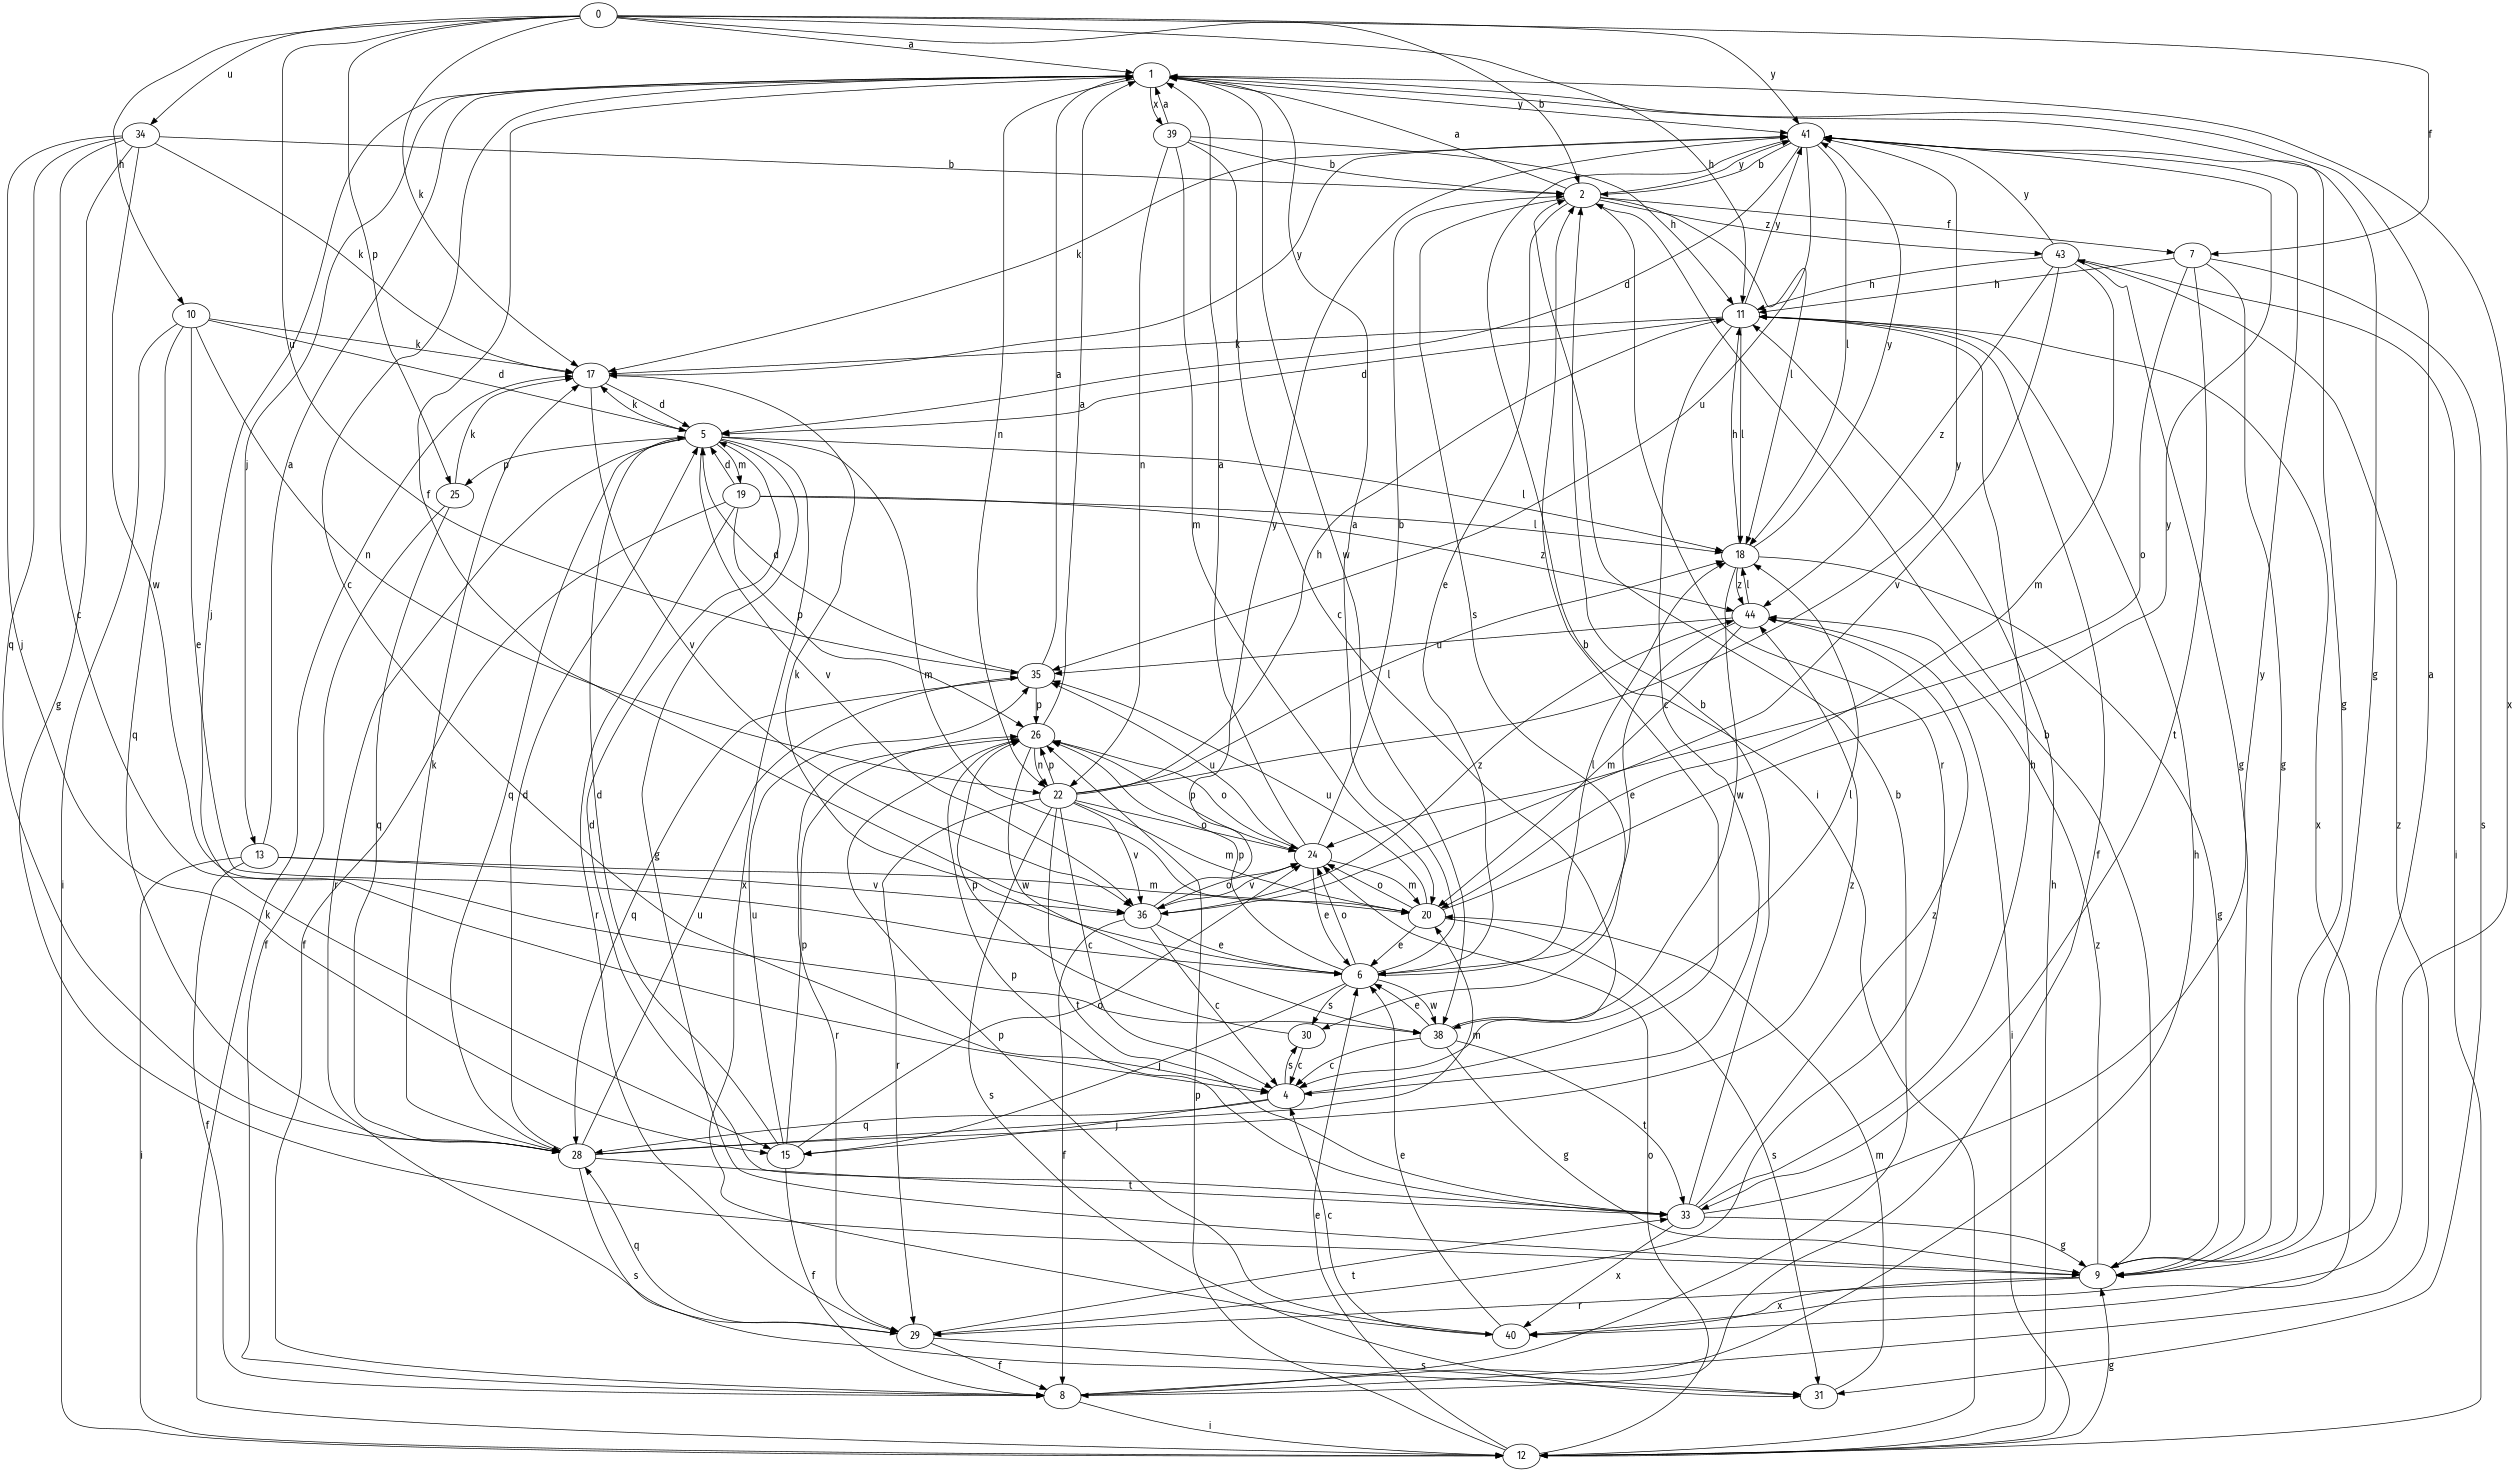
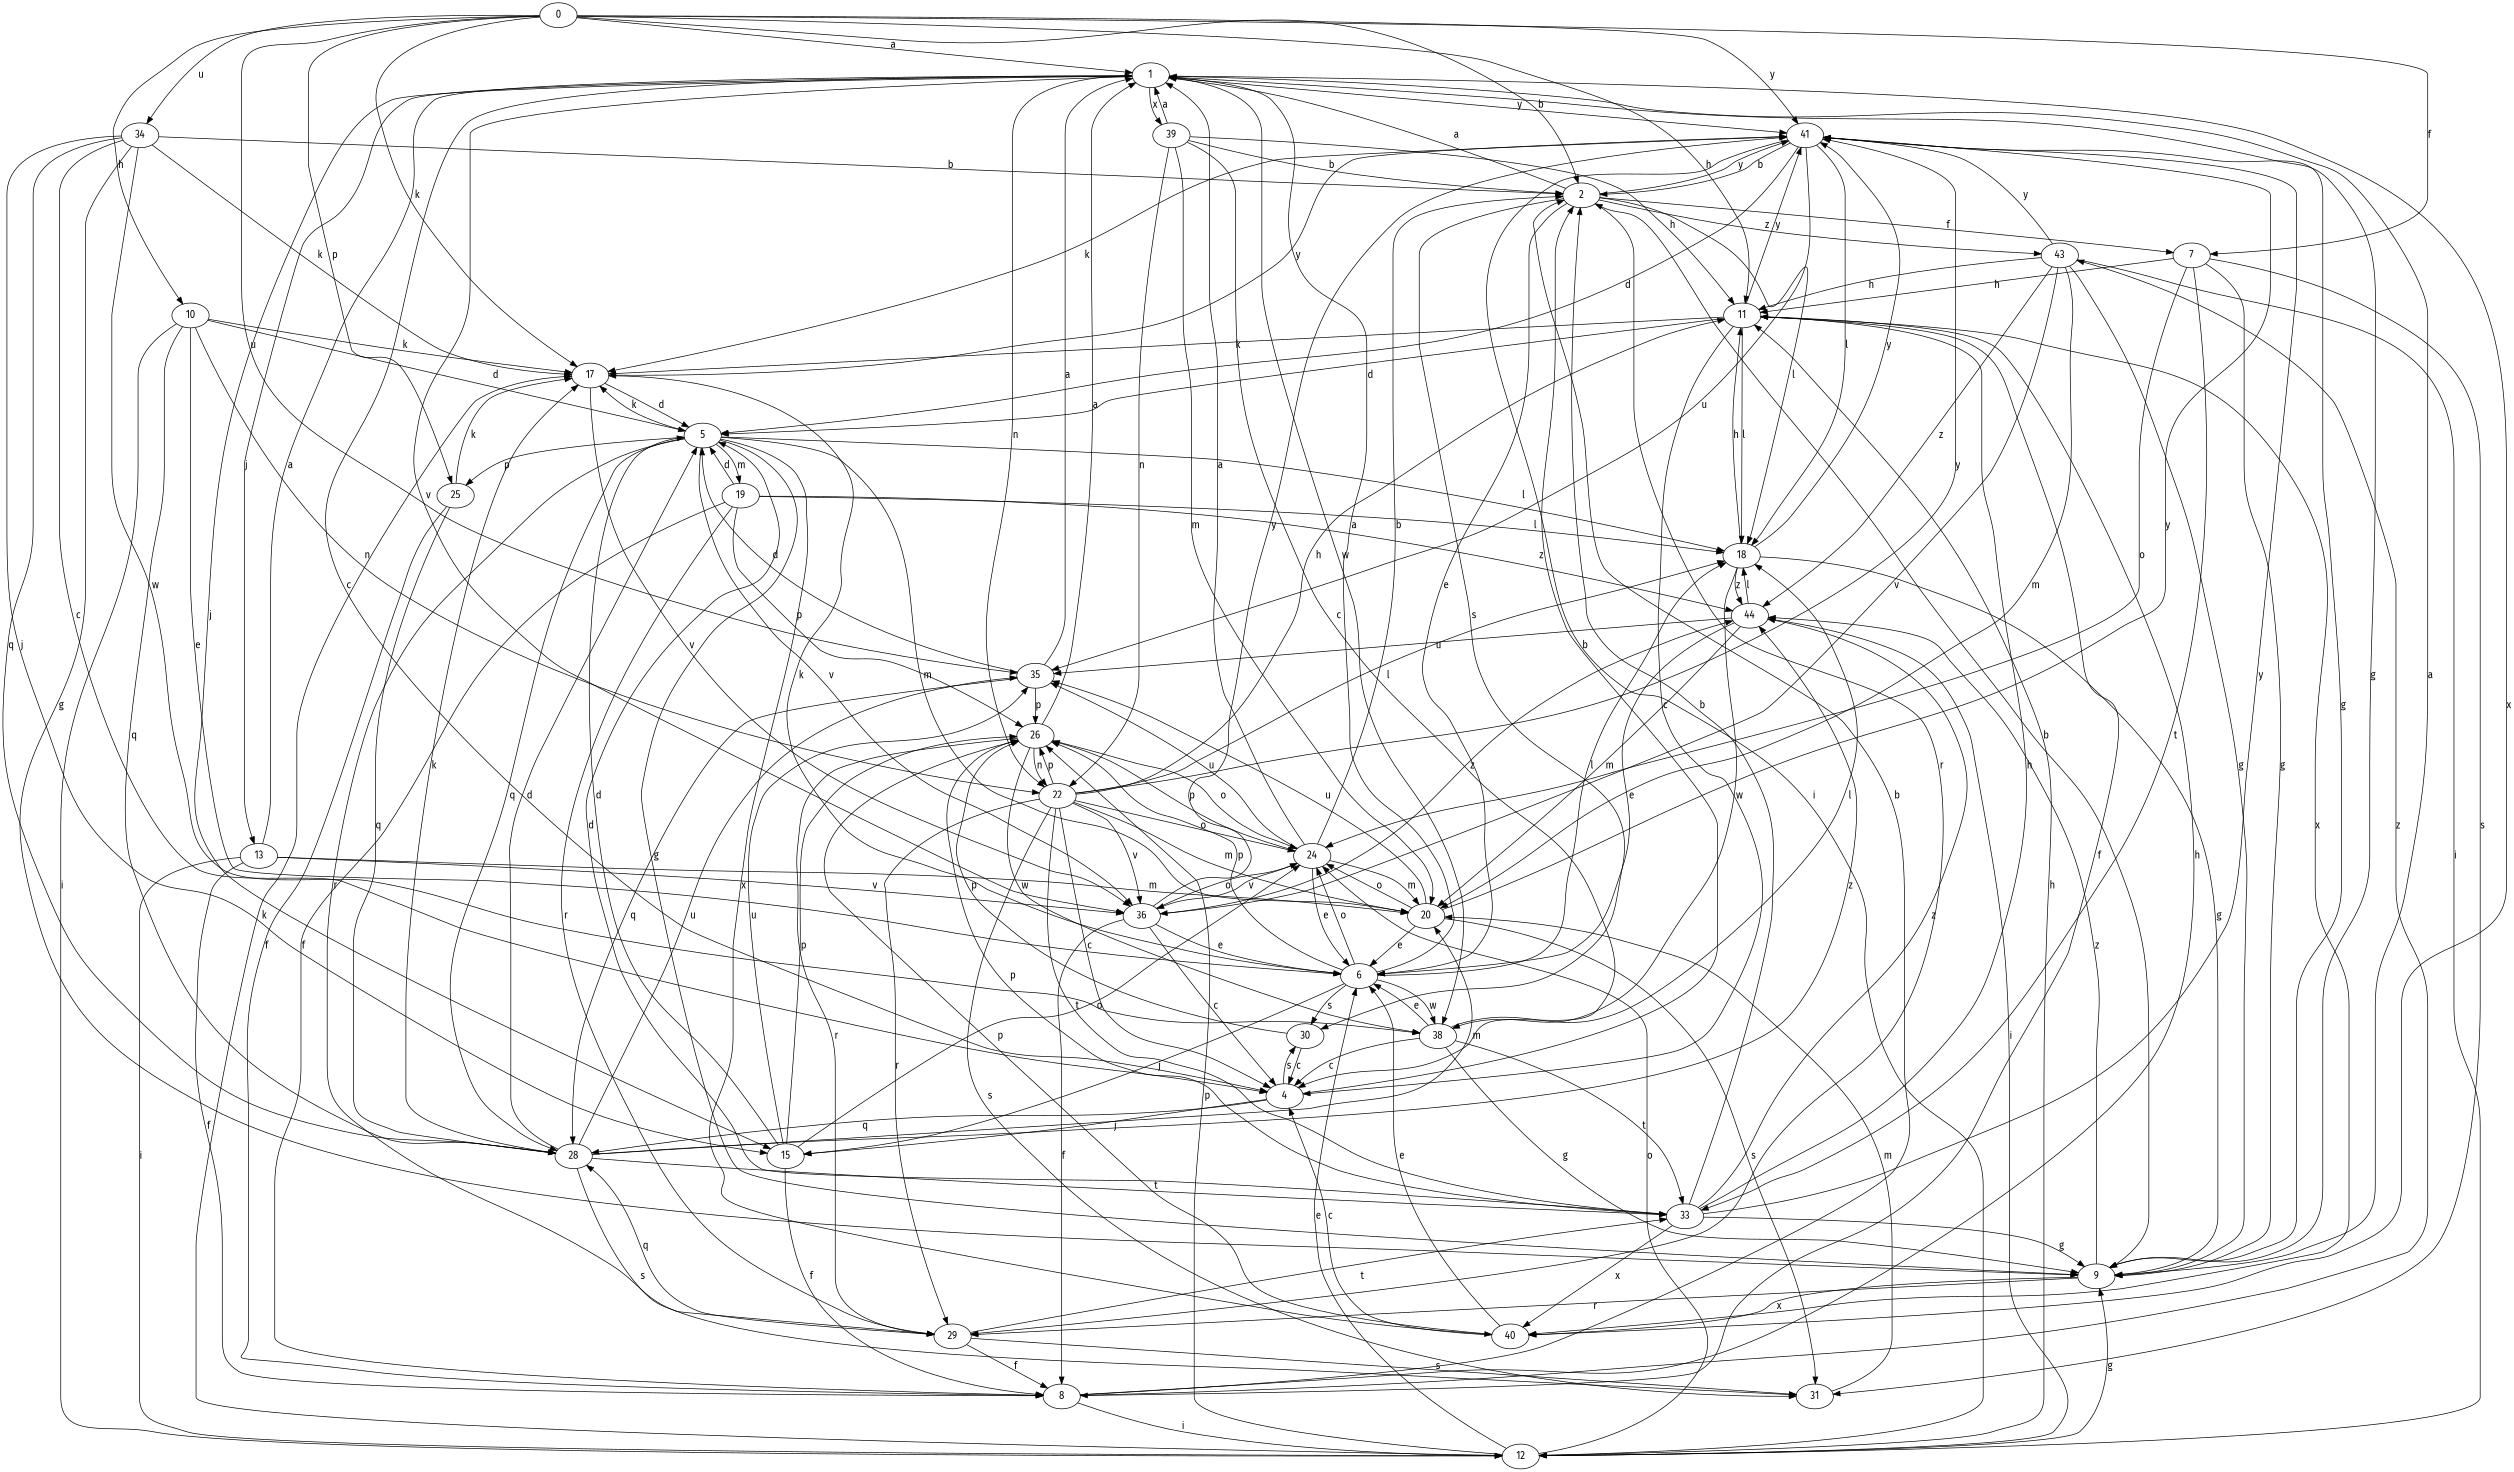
edge "1" -> "36": label "f" -> "v"
